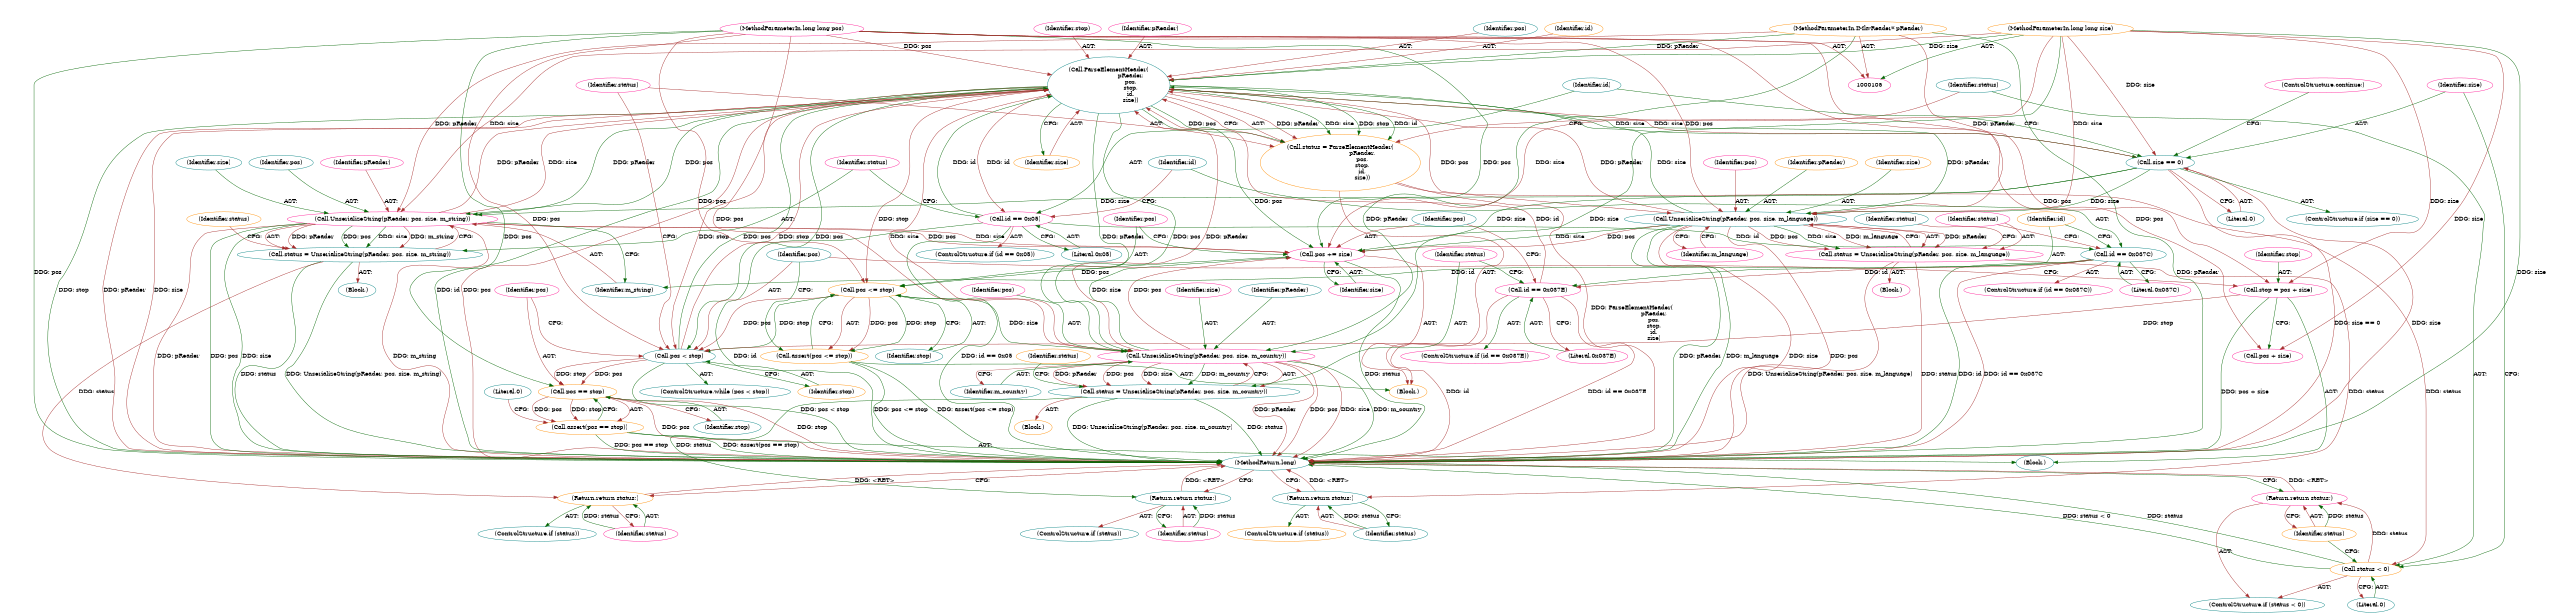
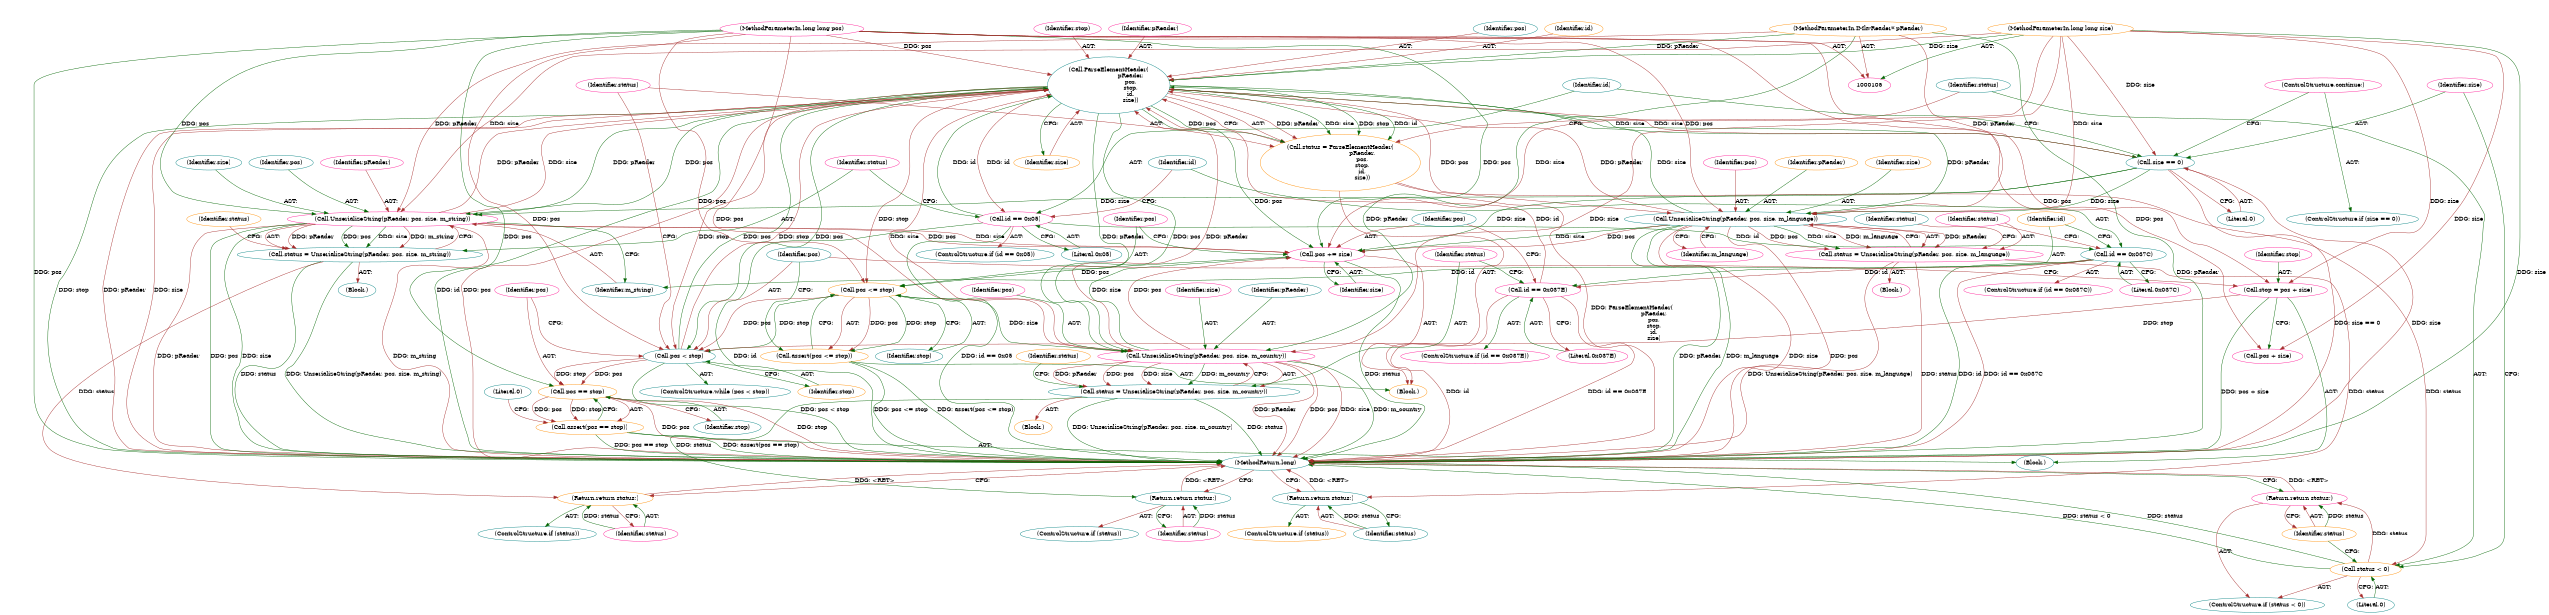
edge "(MethodParameterIn,long long pos)" -> "(Call,UnserializeString(pReader, pos, size, m_string))": added, label "DDG: pos"
edge "(MethodParameterIn,long long size)" -> "(Call,UnserializeString(pReader, pos, size, m_country))": color darkgreen -> brown
edge "(Call,size == 0)" -> "(ControlStructure,if (size == 0))": now "(ControlStructure,continue;)" -> "(ControlStructure,if (size == 0))"
node "(Identifier,m_country)": removed
